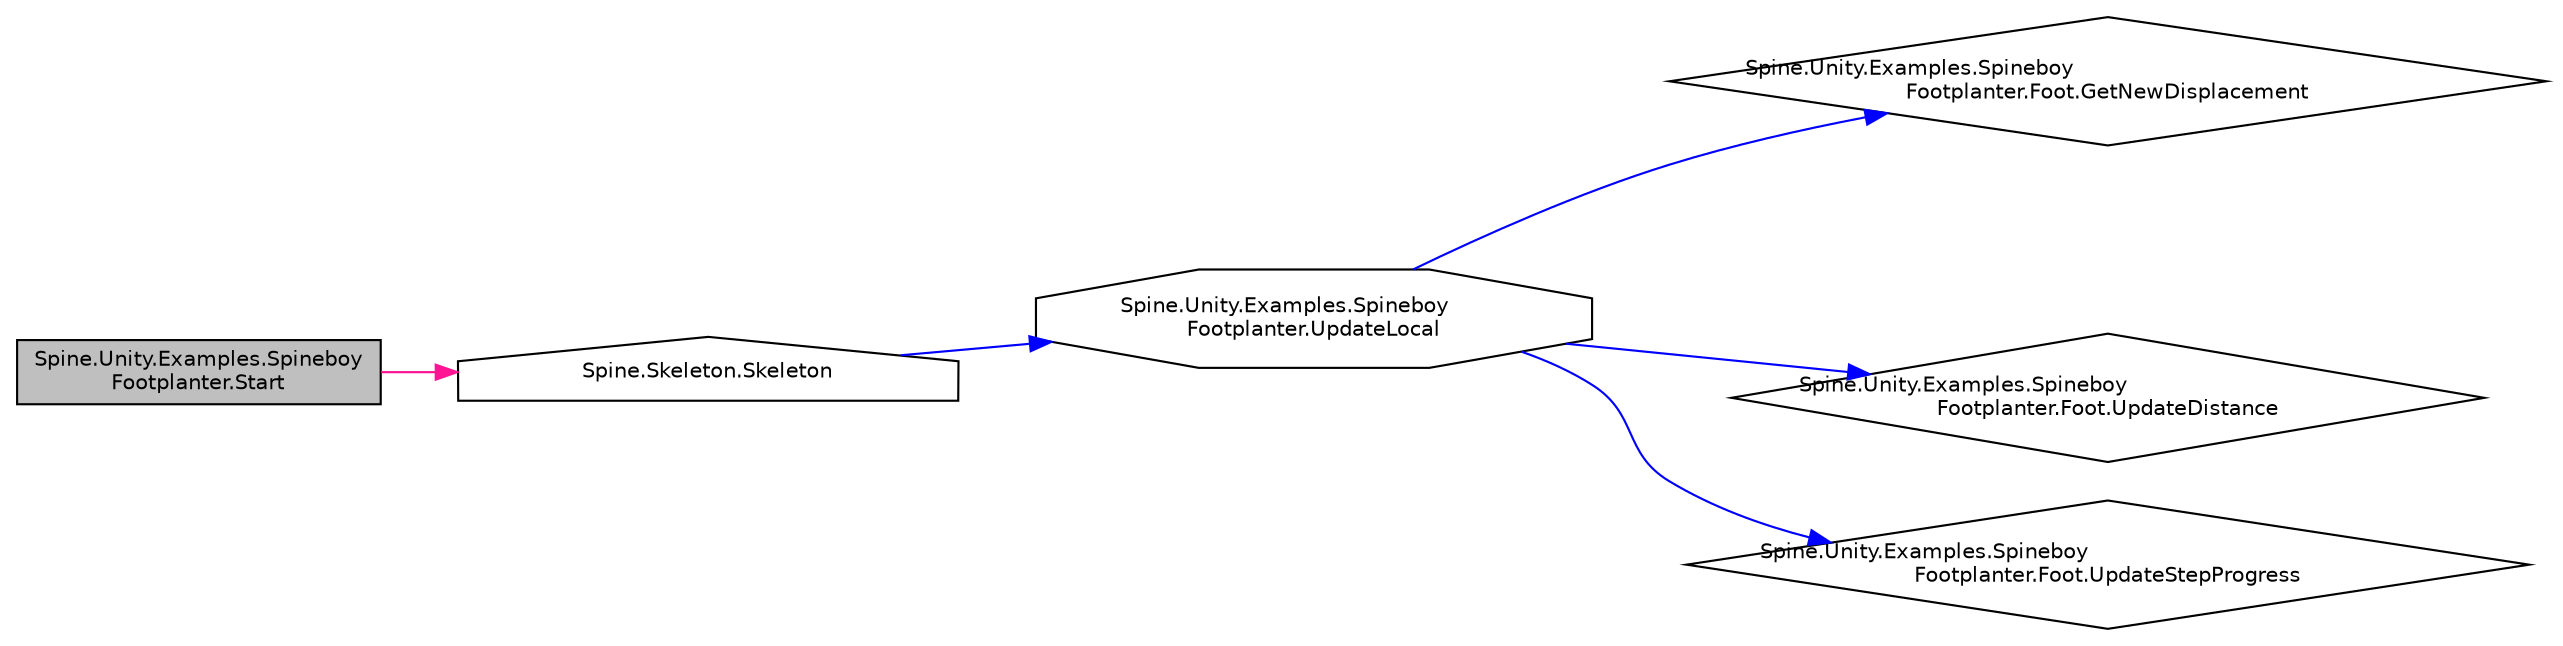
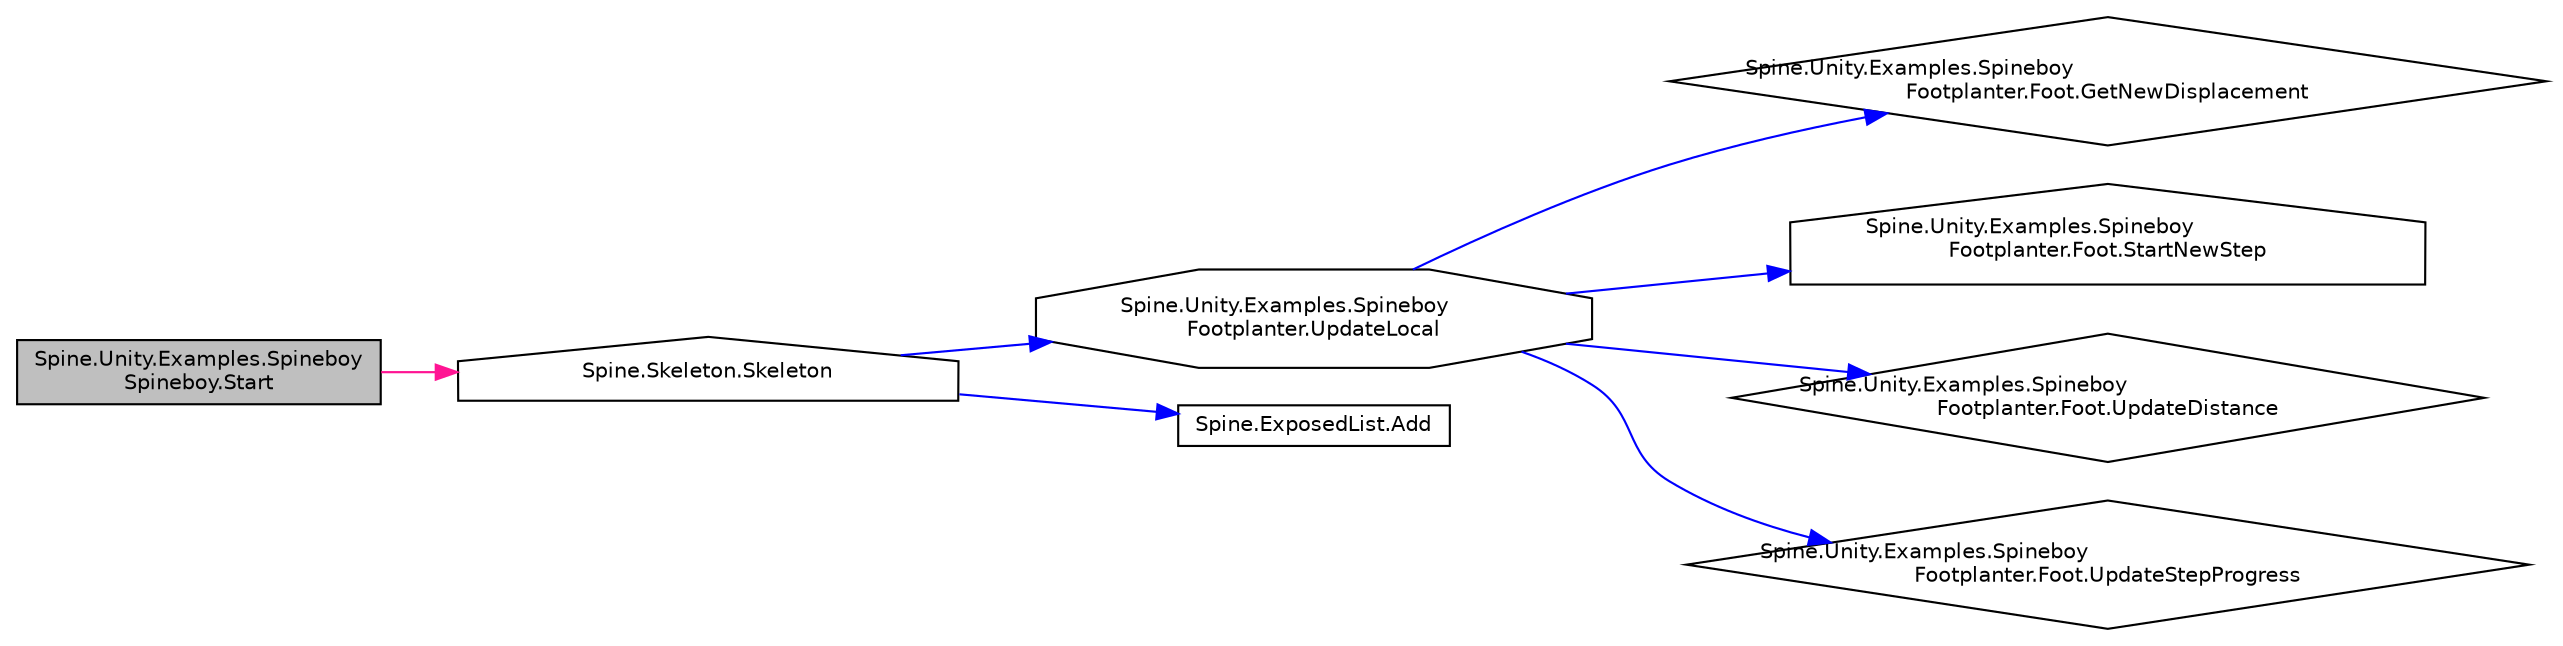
node "Spine.Unity.Examples.Spineboy Footplanter.Foot.StartNewStep": added
node "Spine.Unity.Examples.Spineboy Footplanter.Start": label "Spine.Unity.Examples.Spineboy Footplanter.Start" -> "Spine.Unity.Examples.Spineboy Spineboy.Start"
node "Spine.ExposedList.Add": added
